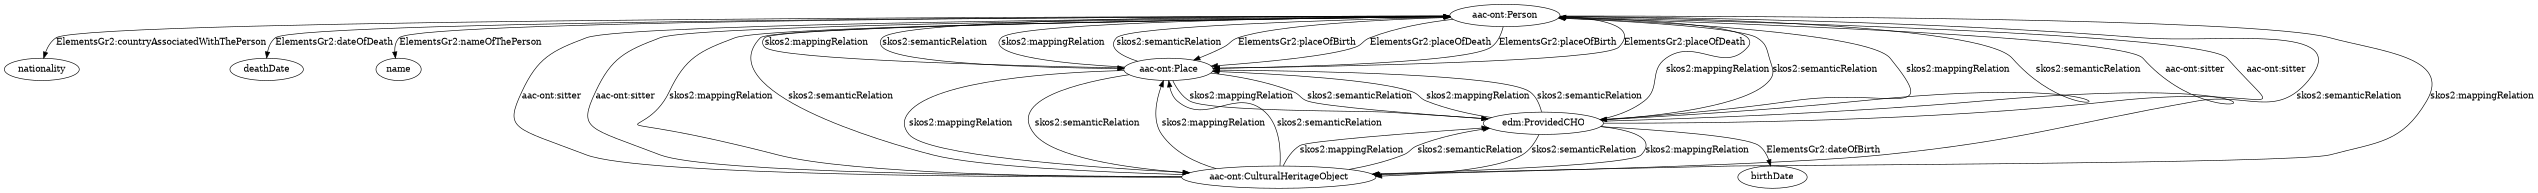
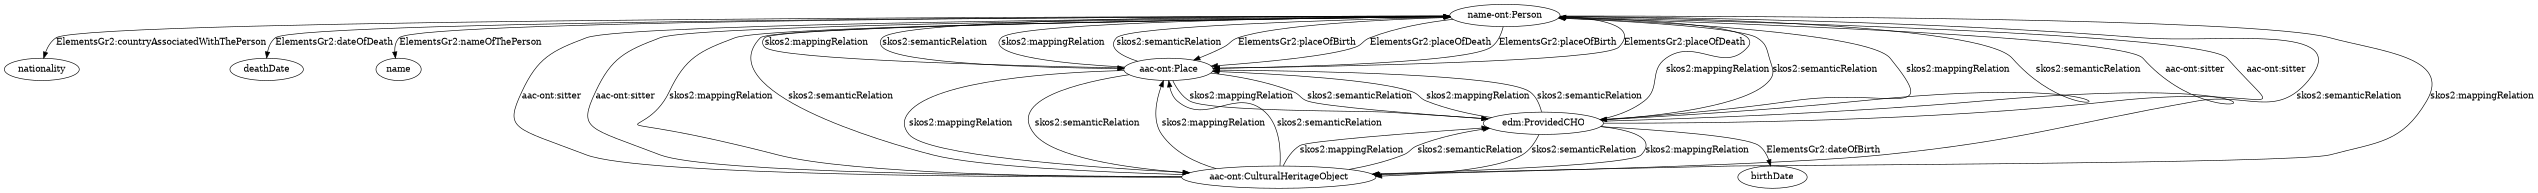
node "aac-ont:Person": label "aac-ont:Person" -> "name-ont:Person"
